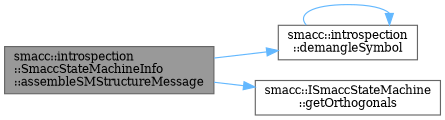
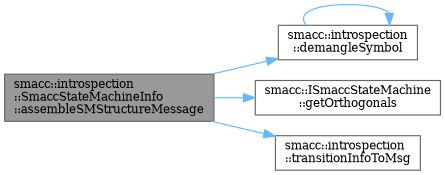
node "smacc::introspection ::transitionInfoToMsg": added
